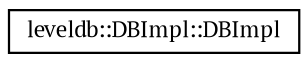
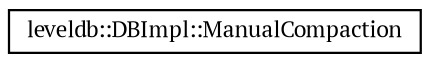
node "leveldb::DBImpl::DBImpl": label "leveldb::DBImpl::DBImpl" -> "leveldb::DBImpl::ManualCompaction"
